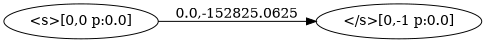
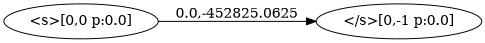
edge "<s>[0,0 p:0.0]" -> "</s>[0,-1 p:0.0]": label "0.0,-152825.0625" -> "0.0,-452825.0625"
